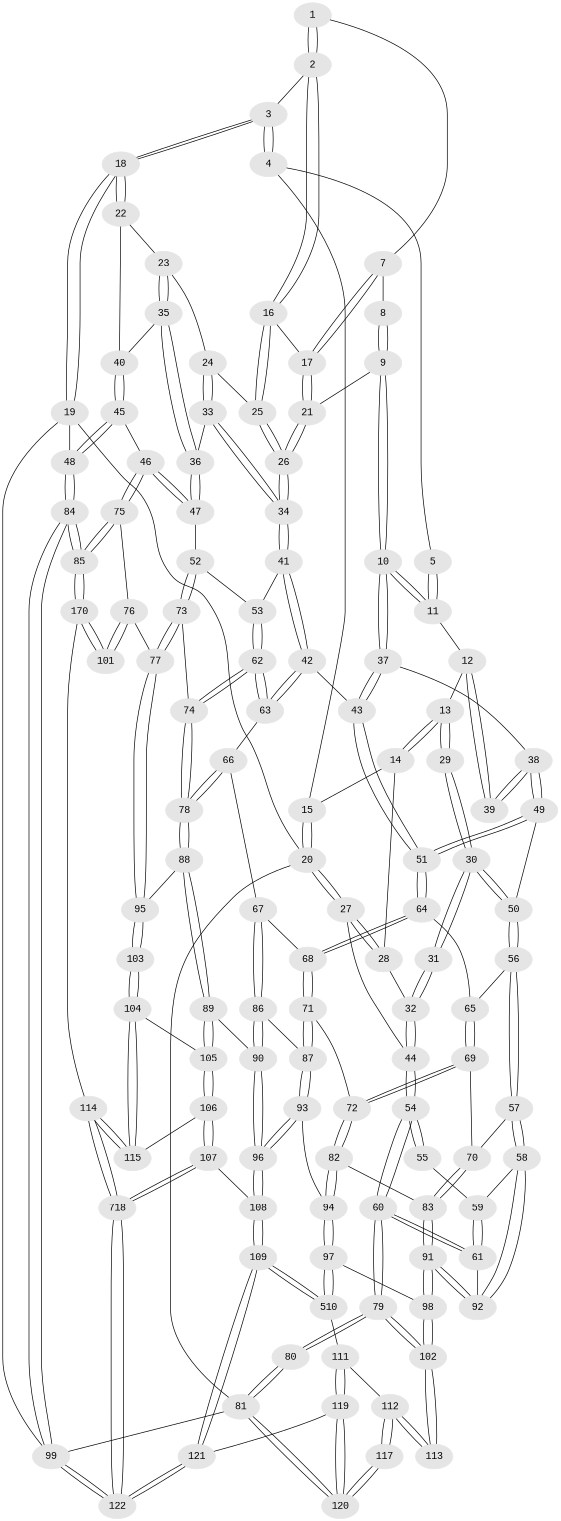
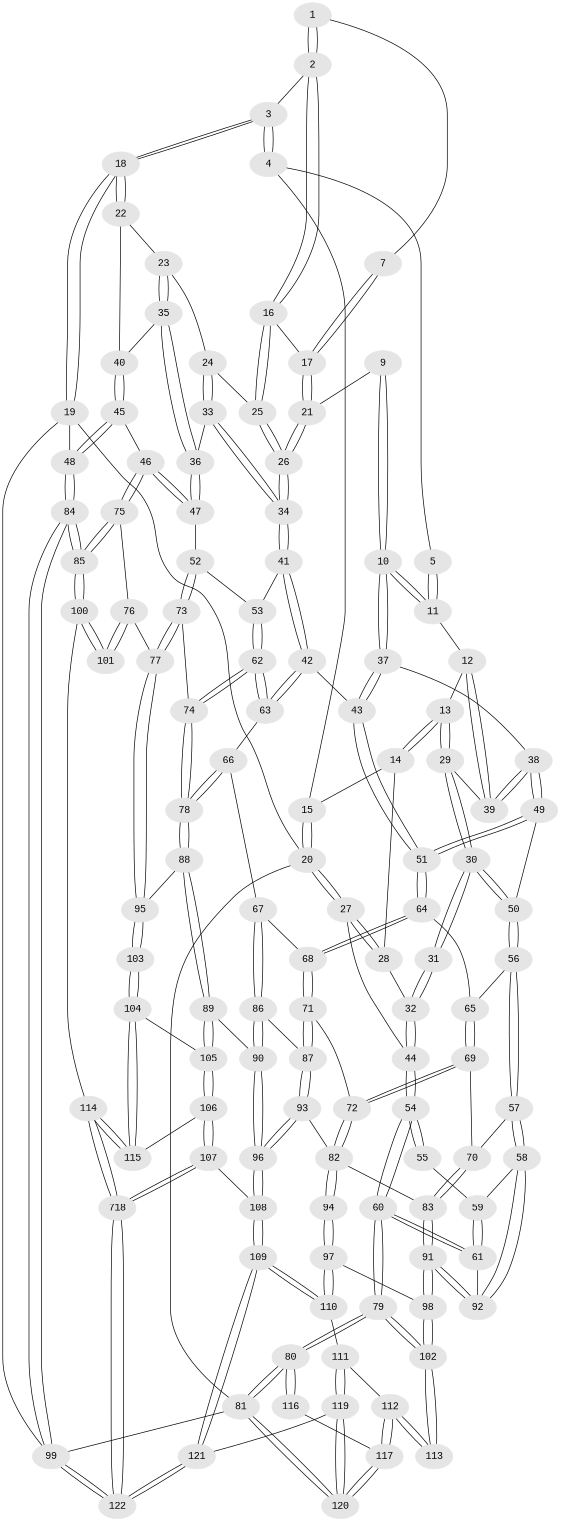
node "8": removed
node "170": label "170" -> "100"
edge "29" -- "39": added
edge "93" -- "94": now "93" -- "82"
node "510": label "510" -> "110"
node "116": added
